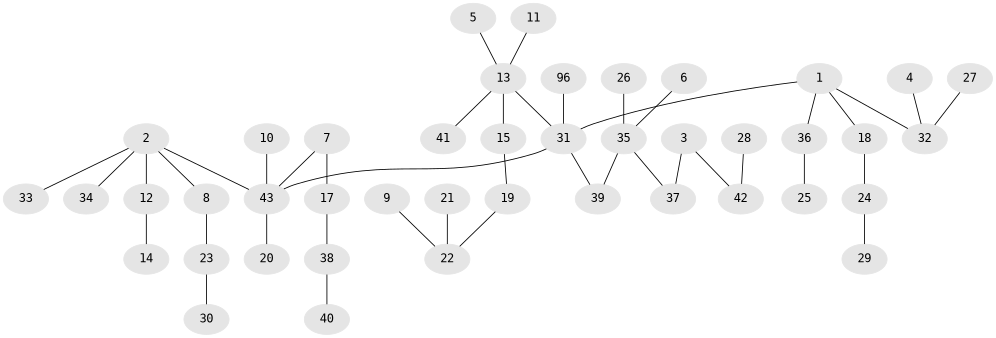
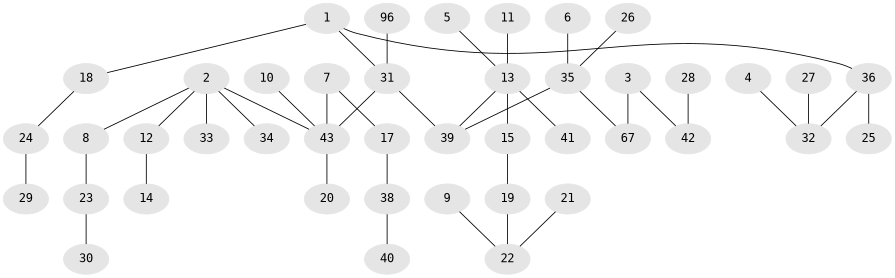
edge "13" -- "31": now "13" -- "39"
edge "1" -- "32": now "36" -- "32"
node "37": label "37" -> "67"
